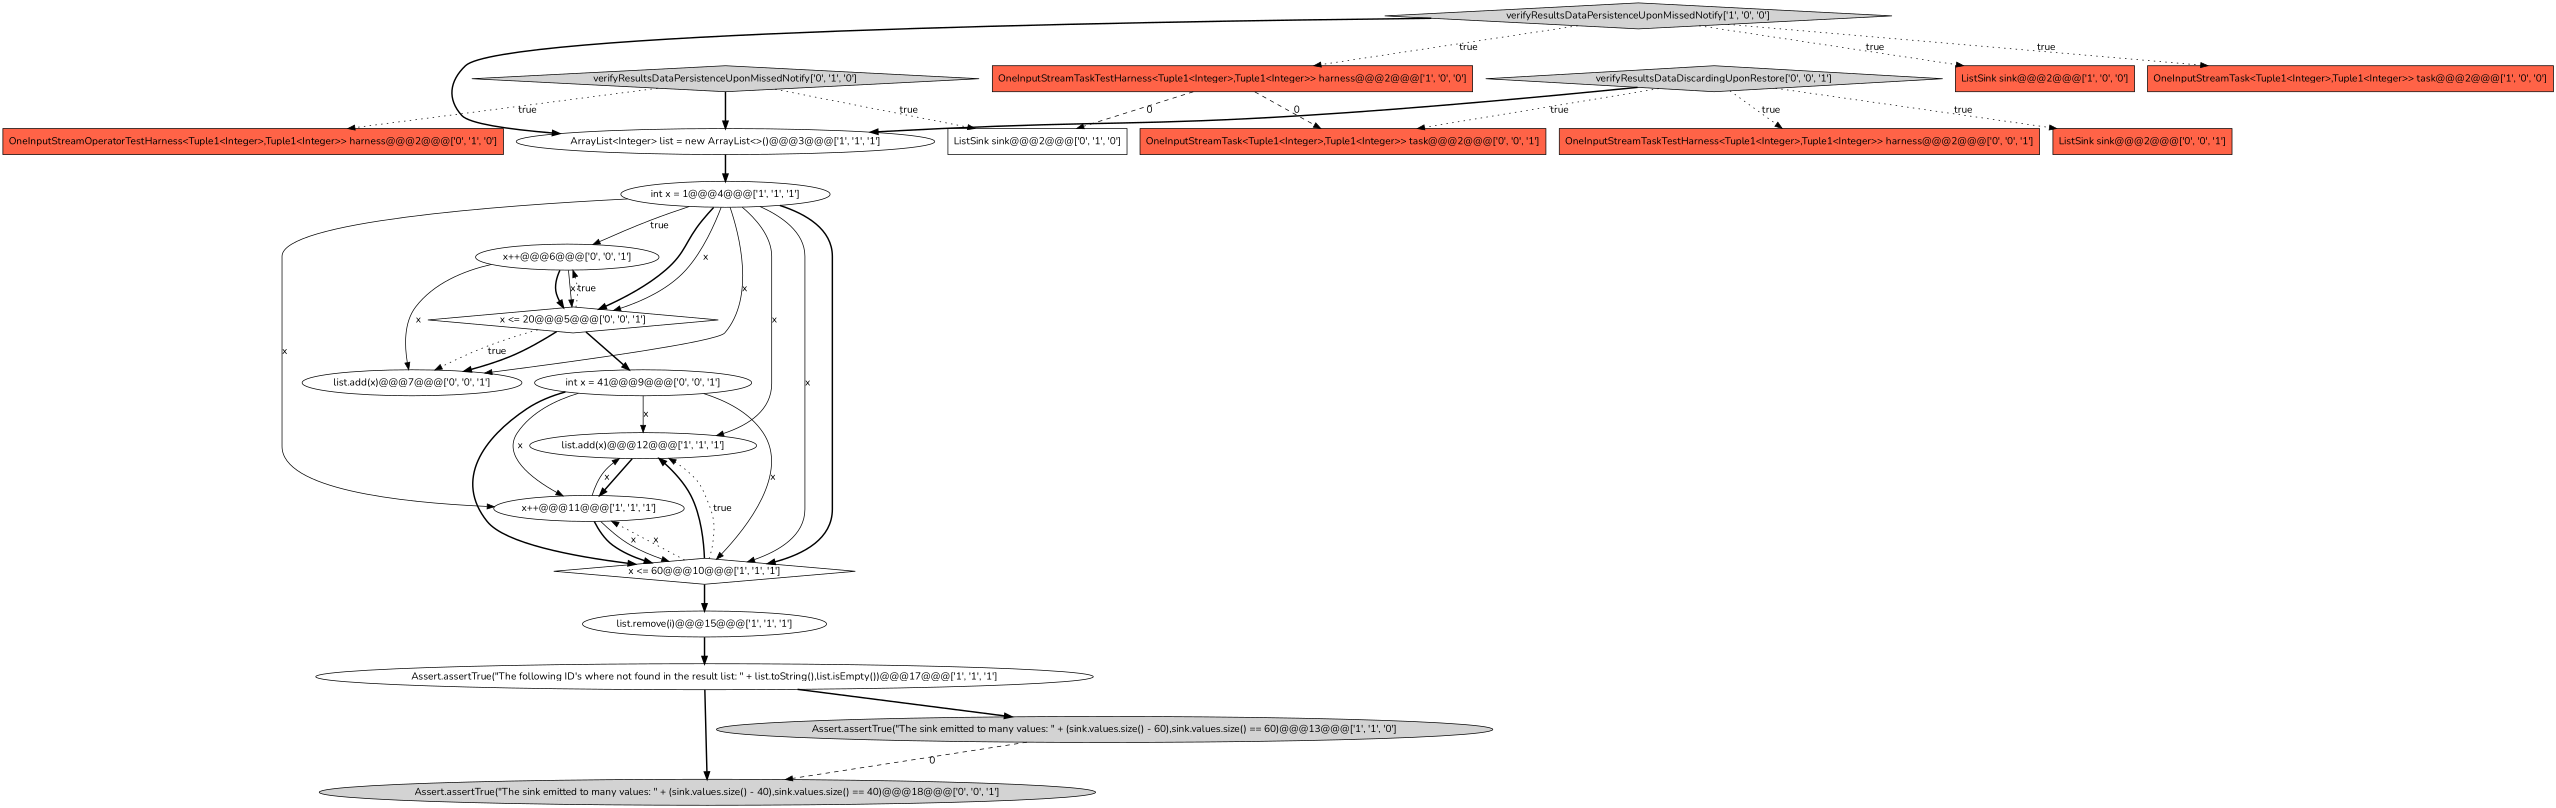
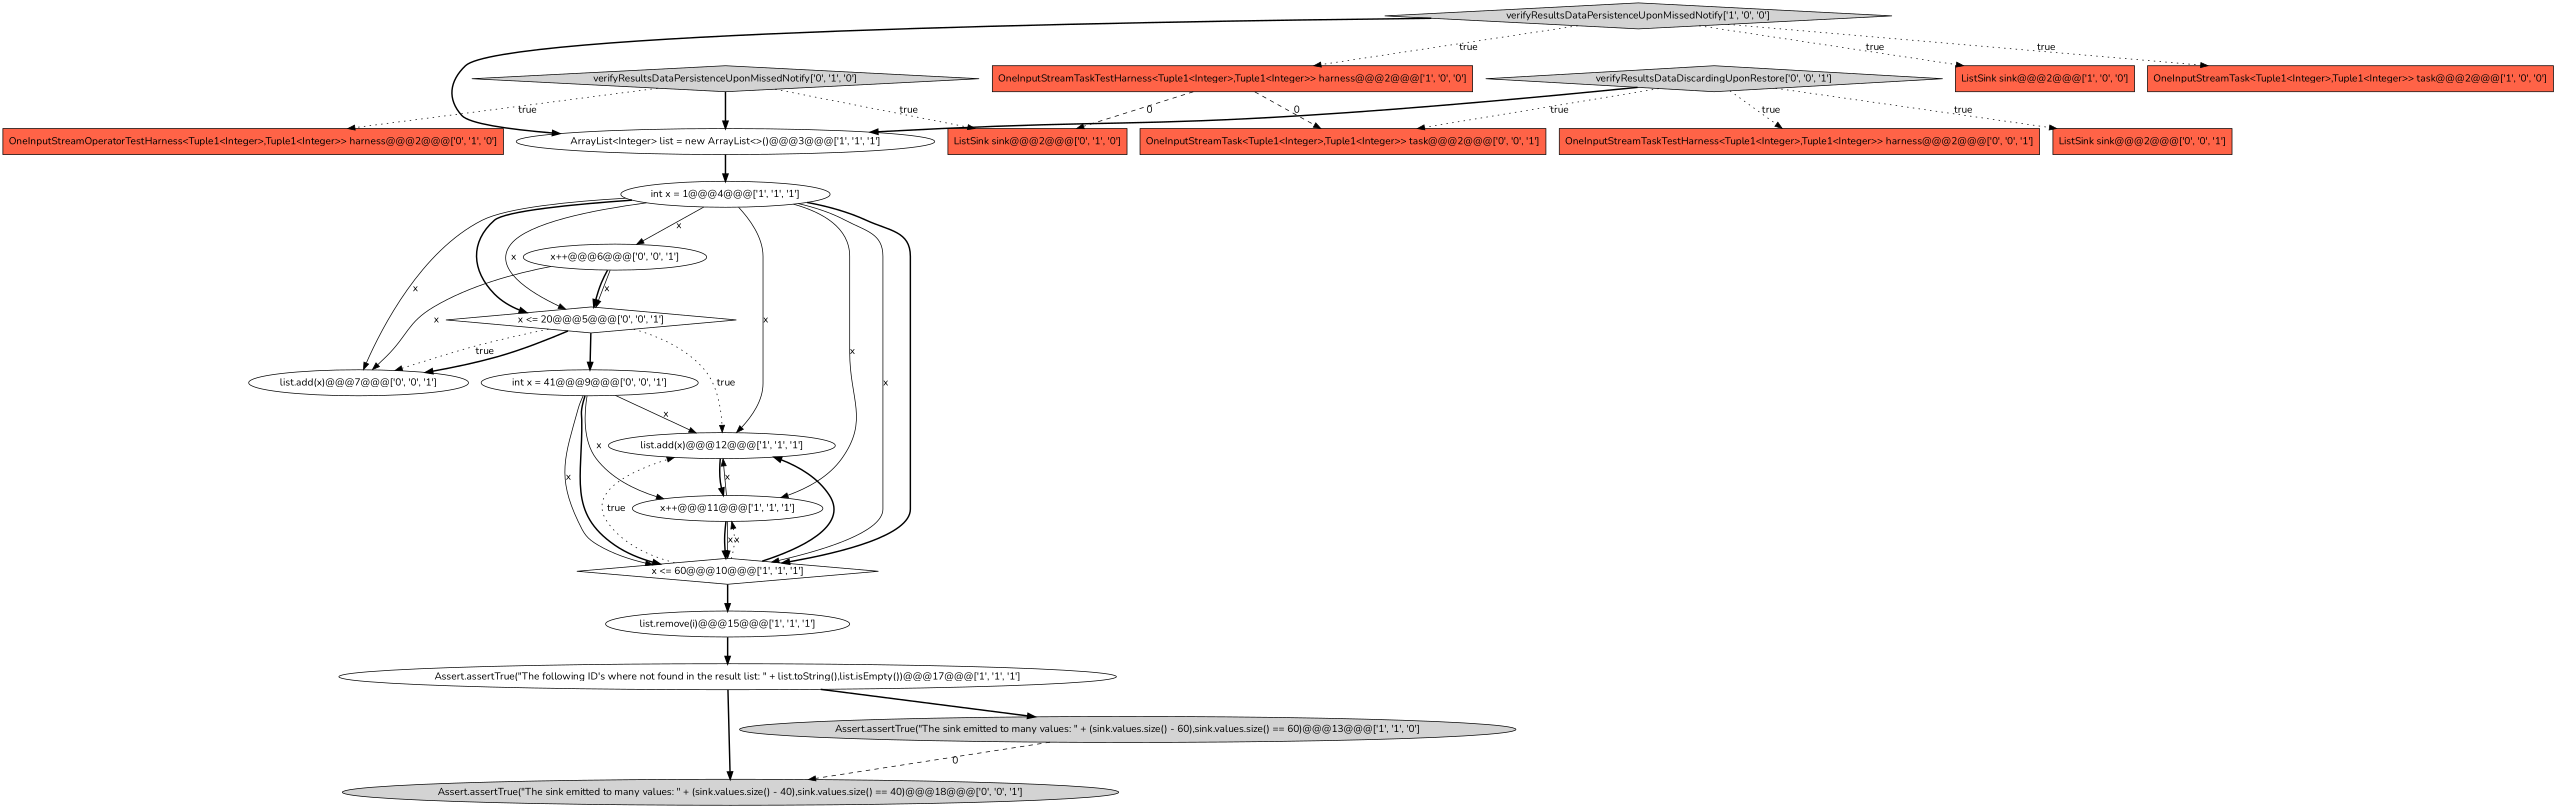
node "ListSink sink@@@2@@@['0', '1', '0']": fillcolor white -> tomato
edge "int x = 1@@@4@@@['1', '1', '1']" -> "x++@@@6@@@['0', '0', '1']": label "true" -> "x"
edge "x <= 20@@@5@@@['0', '0', '1']" -> "x++@@@6@@@['0', '0', '1']": now "x <= 20@@@5@@@['0', '0', '1']" -> "list.add(x)@@@12@@@['1', '1', '1']"
